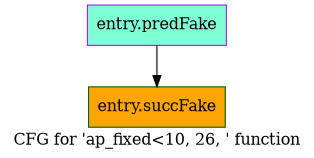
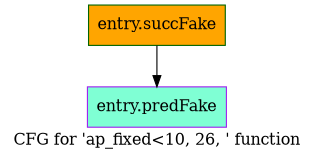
edge "entry.predFake" -> "entry.succFake": reversed
